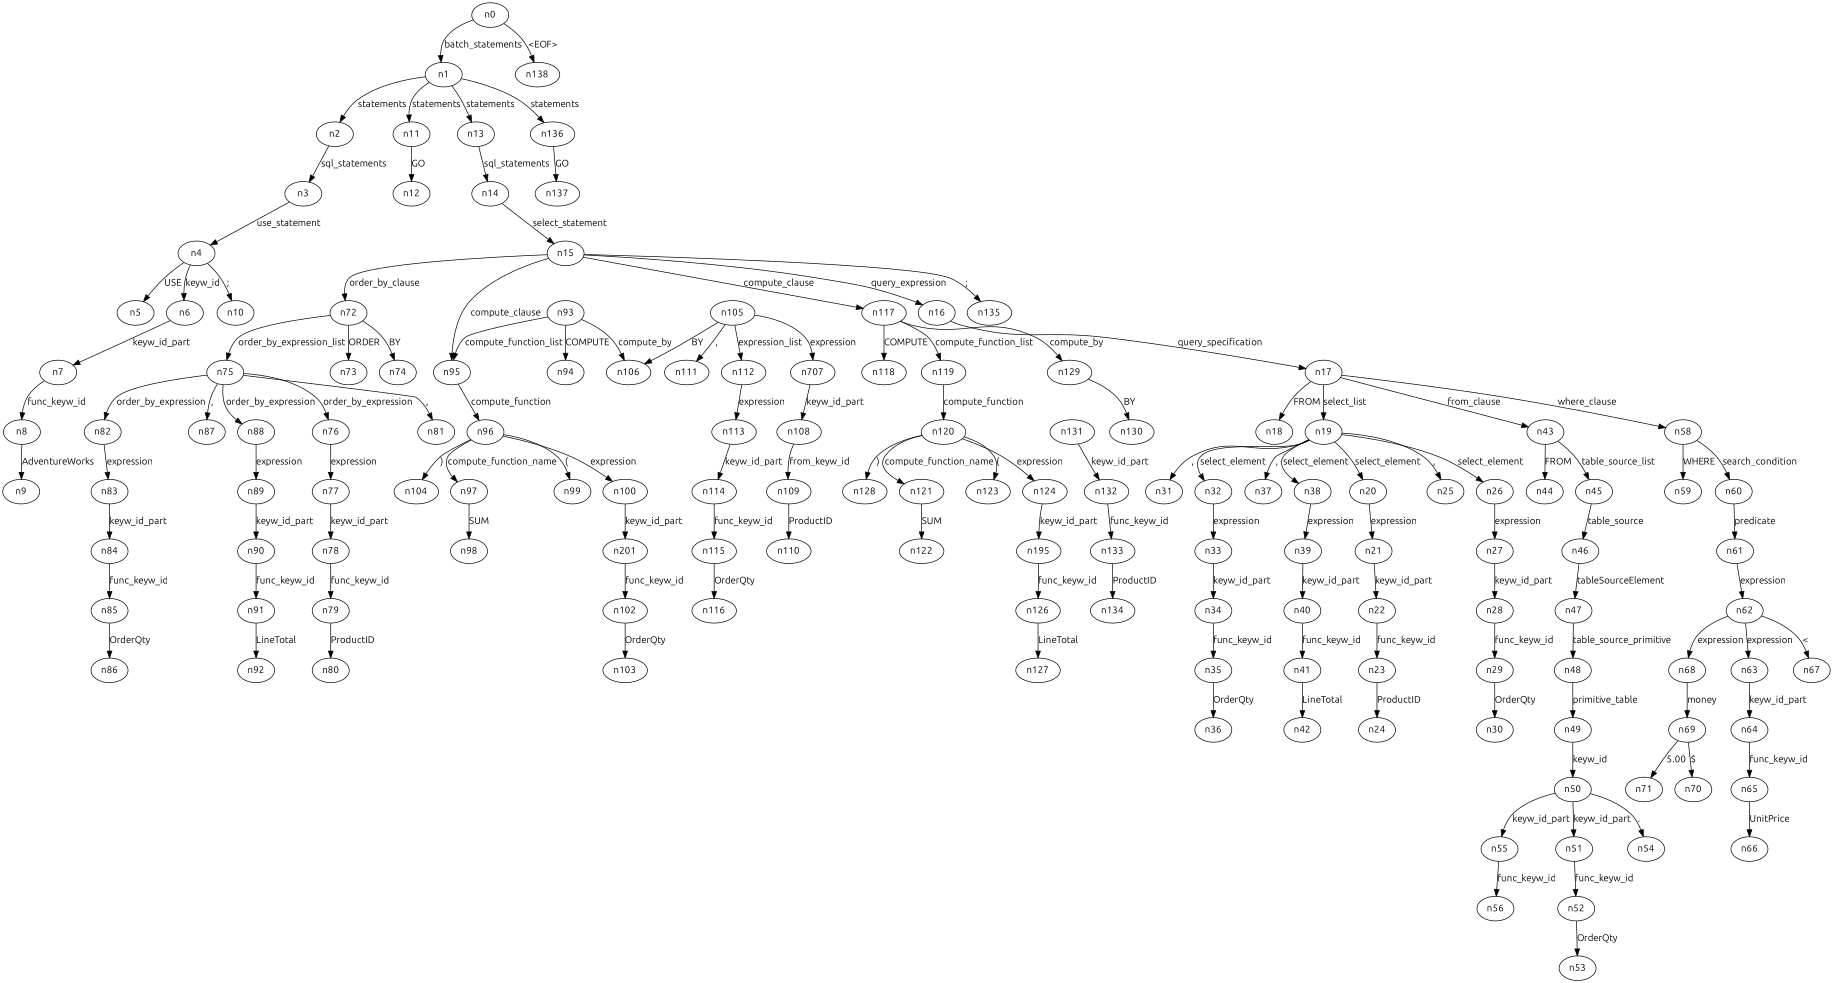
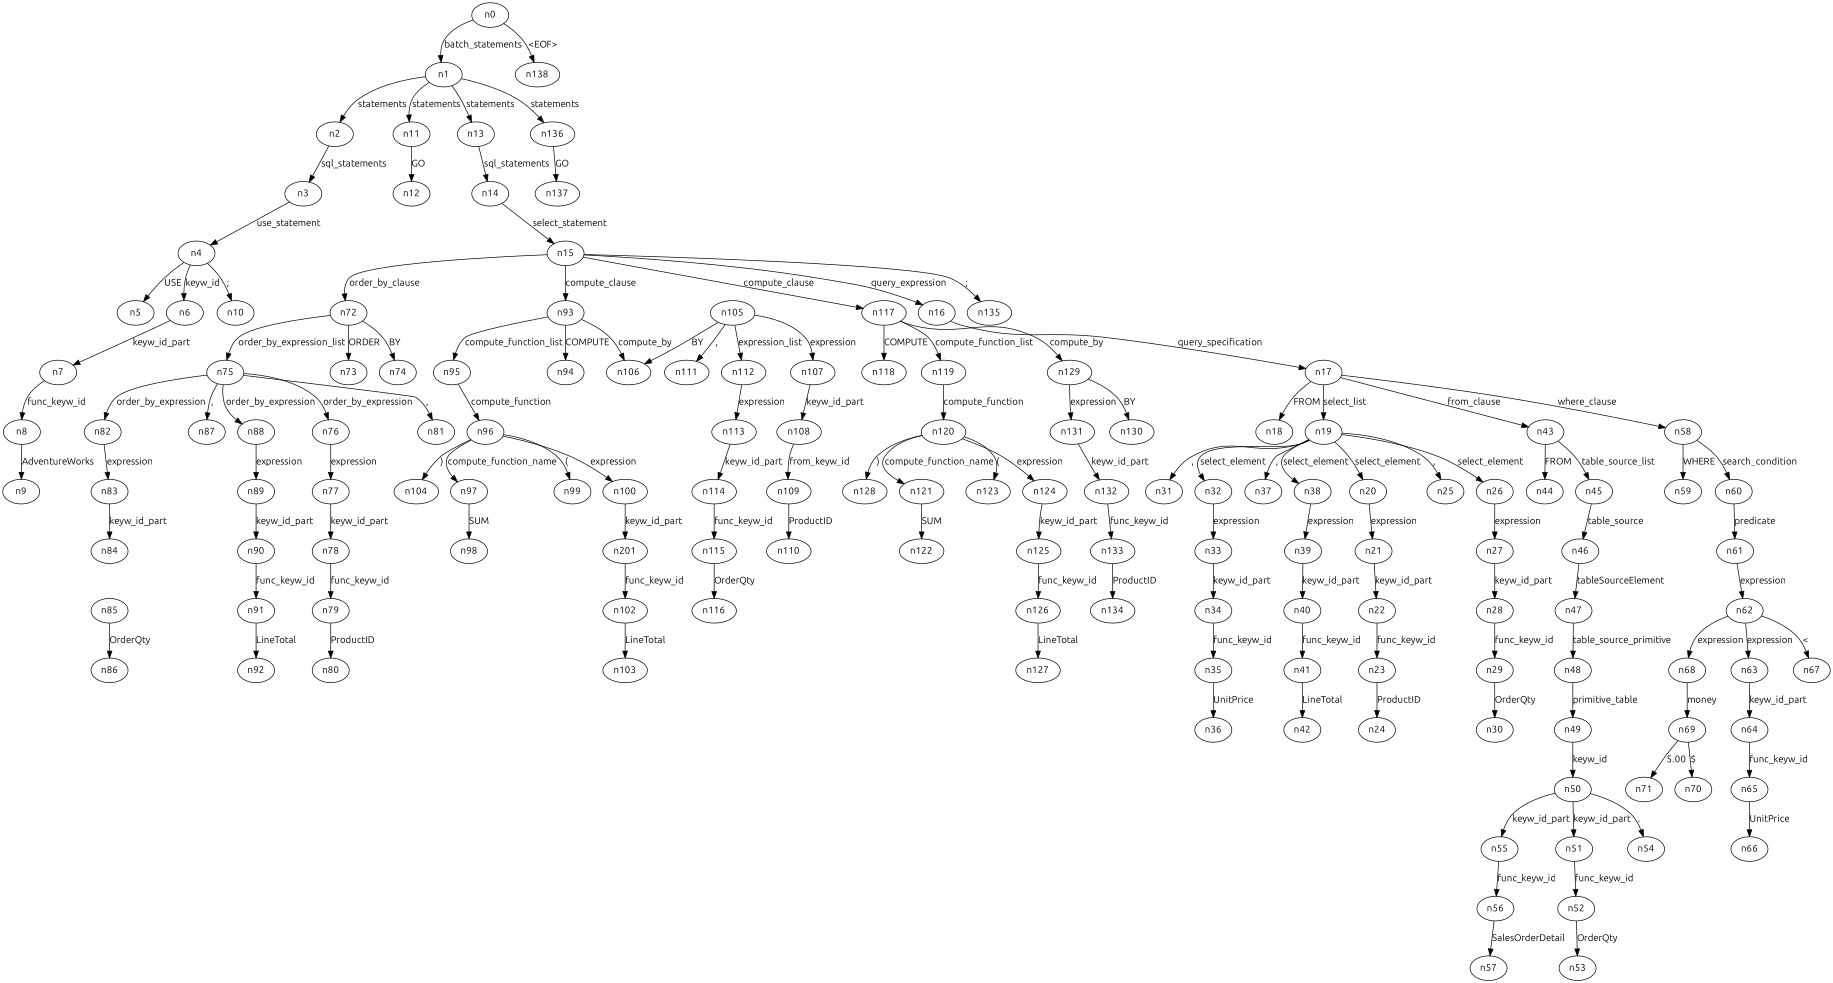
edge "n15" -> "n95": now "n15" -> "n93"
node "n707": label "n707" -> "n107"
edge "n129" -> "n131": added, label "expression"
node "n195": label "n195" -> "n125"
edge "n84" -> "n85": removed, label "func_keyw_id"
edge "n102" -> "n103": label "OrderQty" -> "LineTotal"
edge "n35" -> "n36": label "OrderQty" -> "UnitPrice"
node "n57": added
